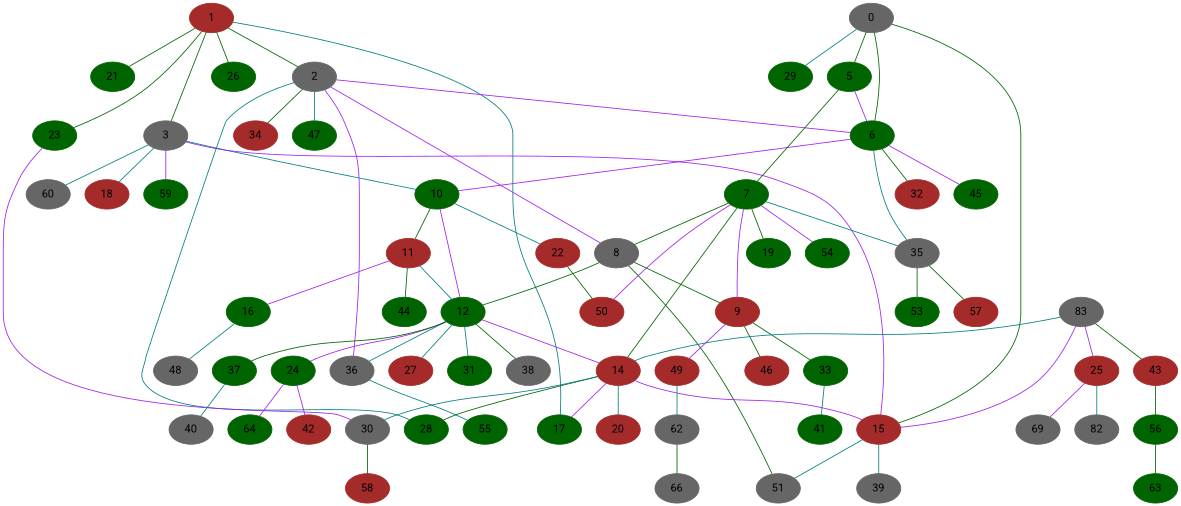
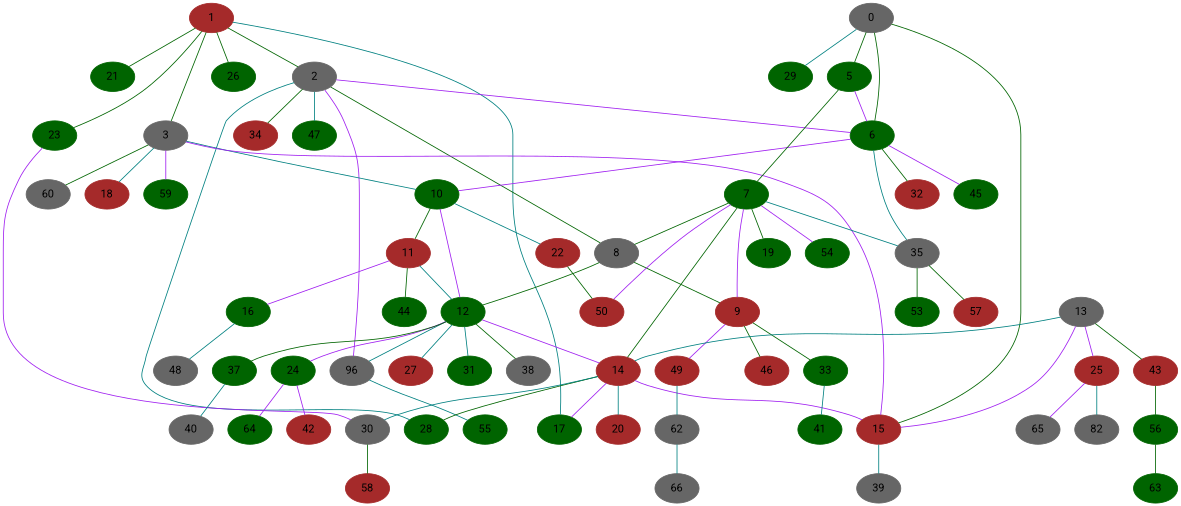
edge "3" -- "60": color teal -> darkgreen
edge "2" -- "8": color purple -> darkgreen
node "83": label "83" -> "13"
node "36": label "36" -> "96"
node "69": label "69" -> "65"
edge "62" -- "66": color darkgreen -> teal
node "51": removed
